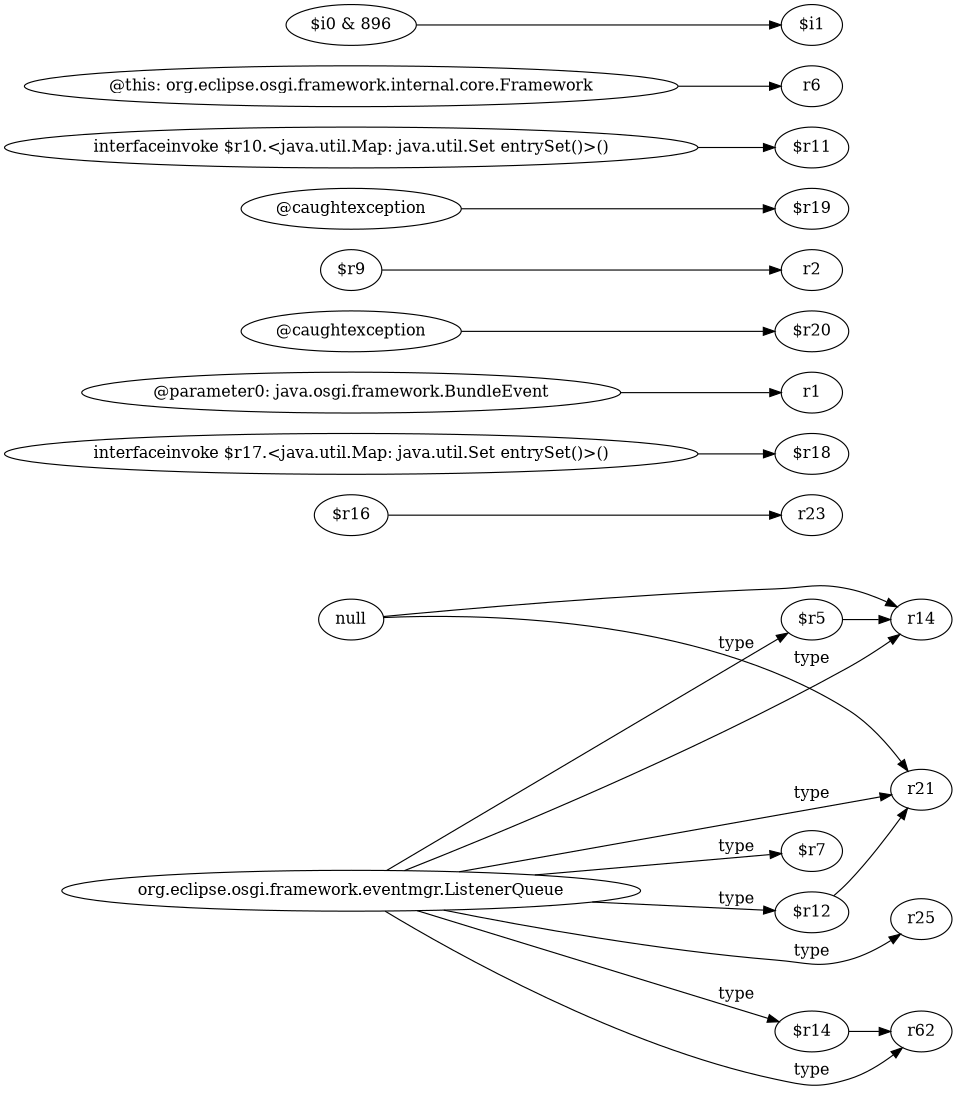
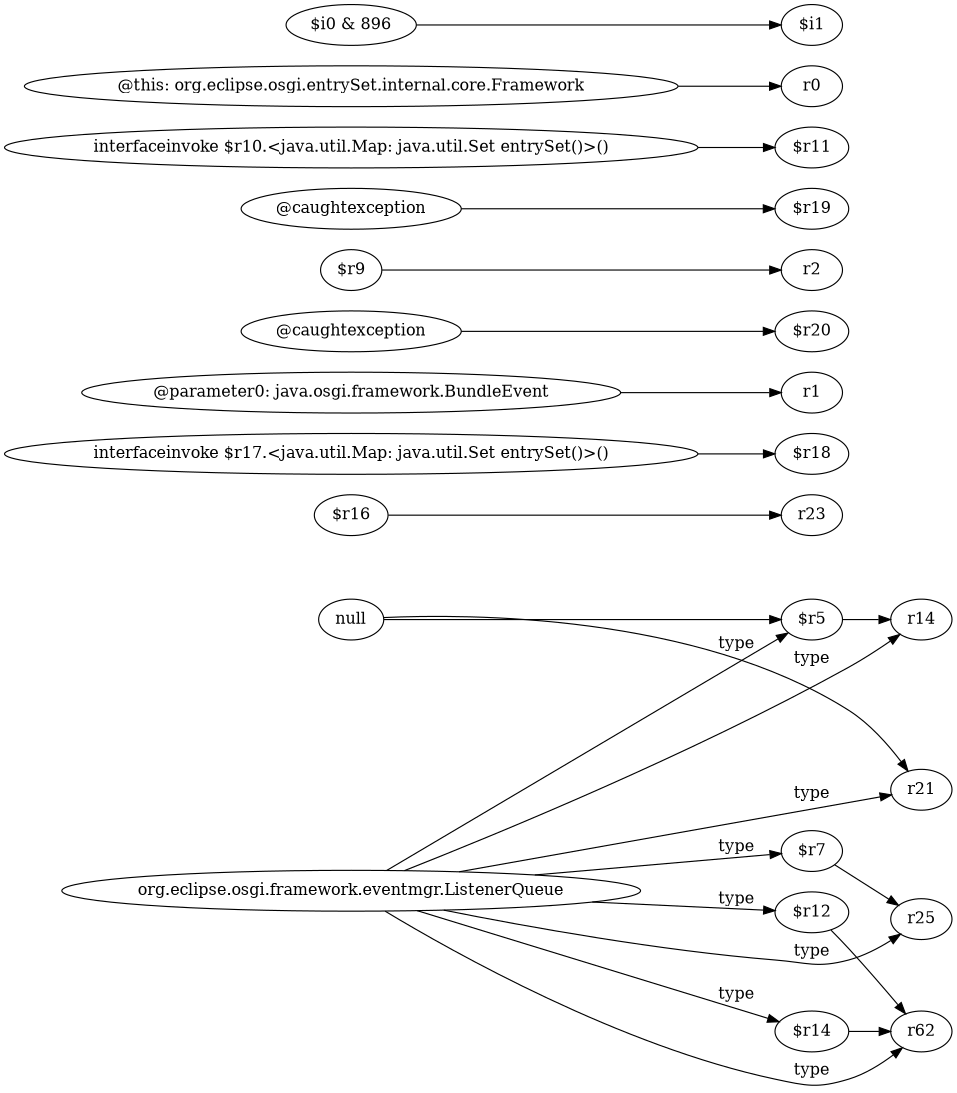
node "@this: org.eclipse.osgi.framework.internal.core.Framework": label "@this: org.eclipse.osgi.framework.internal.core.Framework" -> "@this: org.eclipse.osgi.entrySet.internal.core.Framework"
node "r6": label "r6" -> "r0"
edge "null" -> "r14": now "null" -> "$r5"
edge "$r12" -> "r21": now "$r12" -> "r62"
edge "$r7" -> "r25": added
